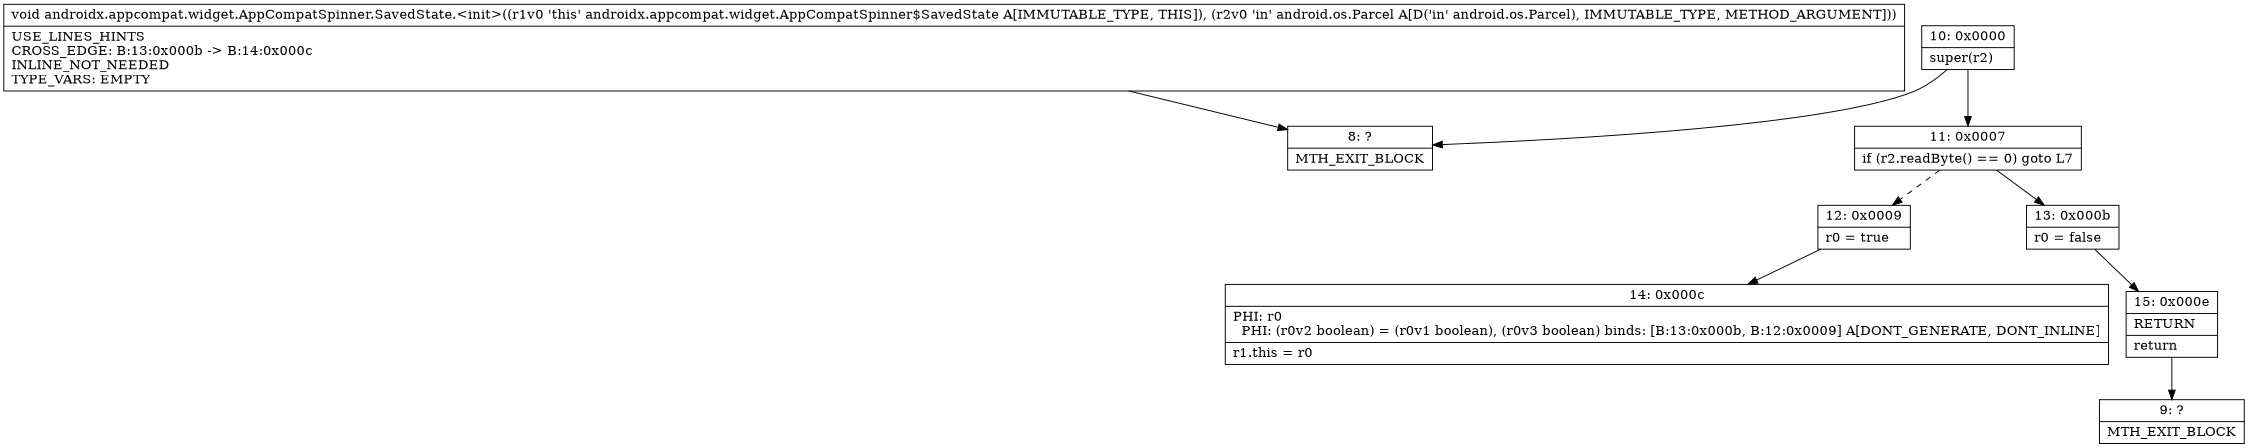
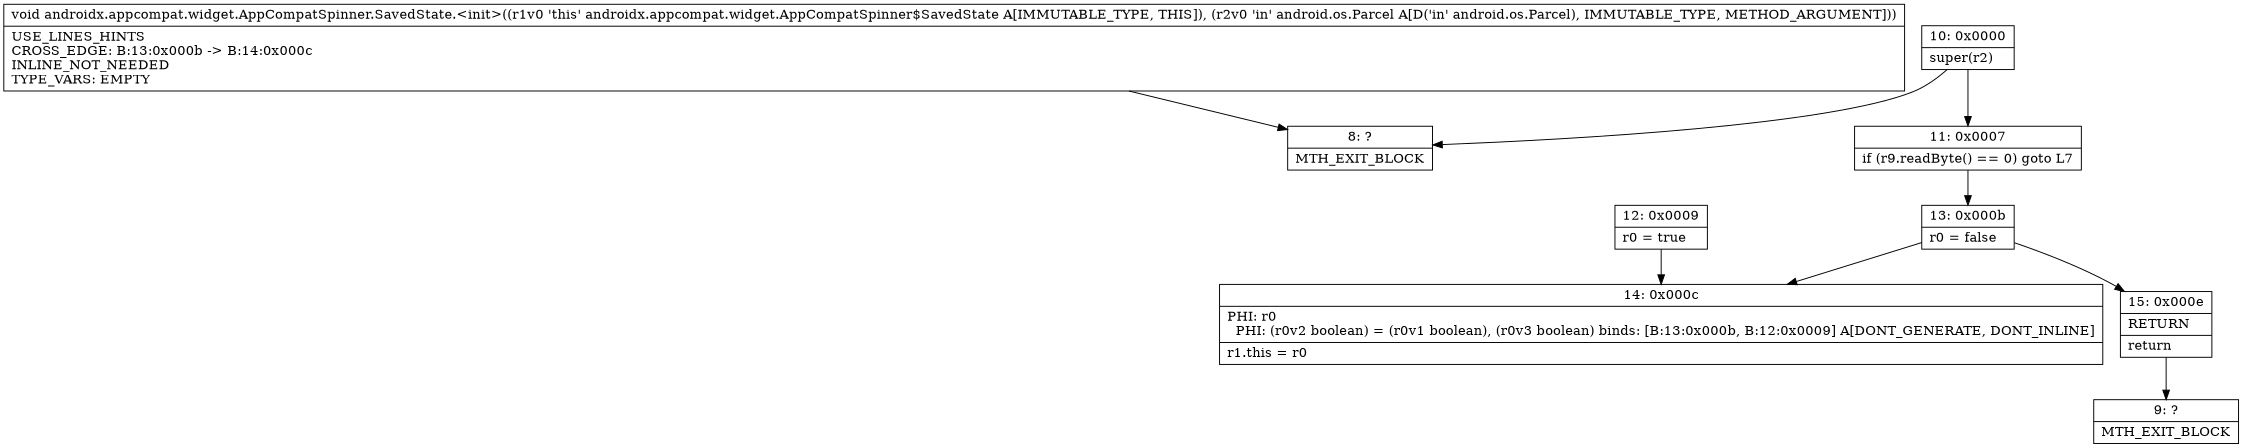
node "11: 0x0007": text "if (r2.readByte() == 0) goto L7" -> "if (r9.readByte() == 0) goto L7"
edge "11: 0x0007" -> "12: 0x0009": removed
edge "13: 0x000b" -> "14: 0x000c": added
